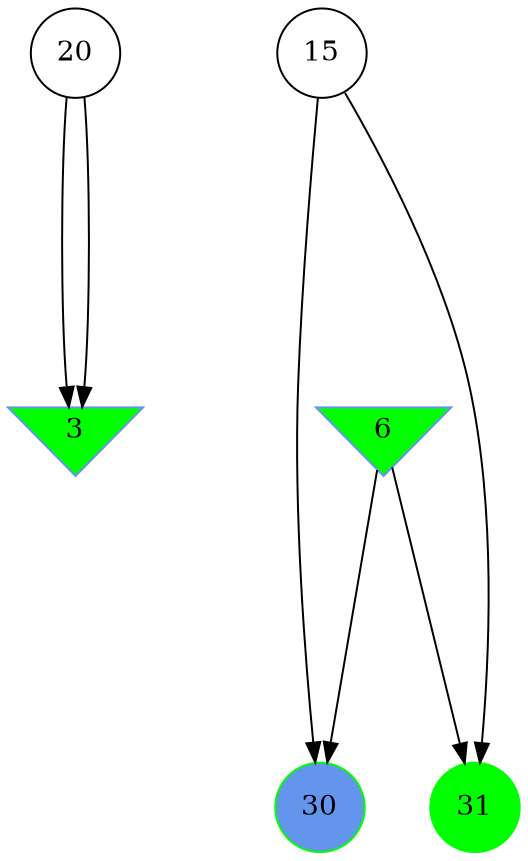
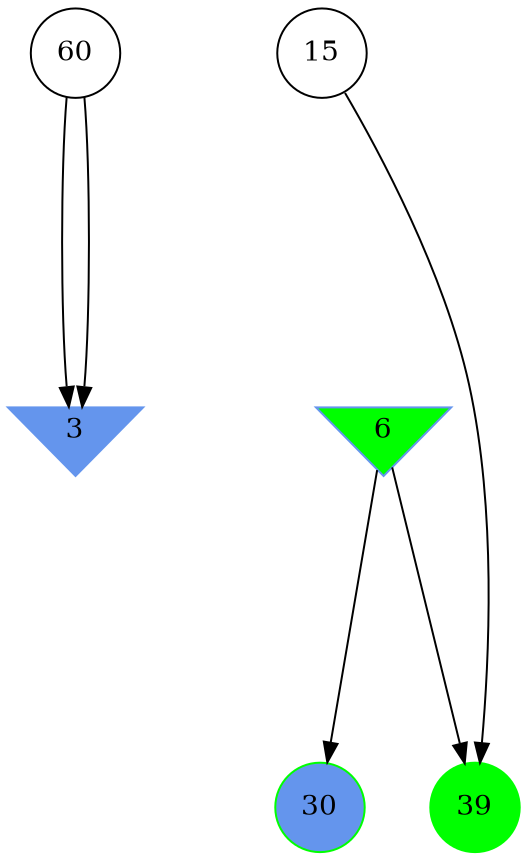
node "20": label "20" -> "60"
edge "15" -> "30": removed
node "3": fillcolor green -> cornflowerblue
node "31": label "31" -> "39"
